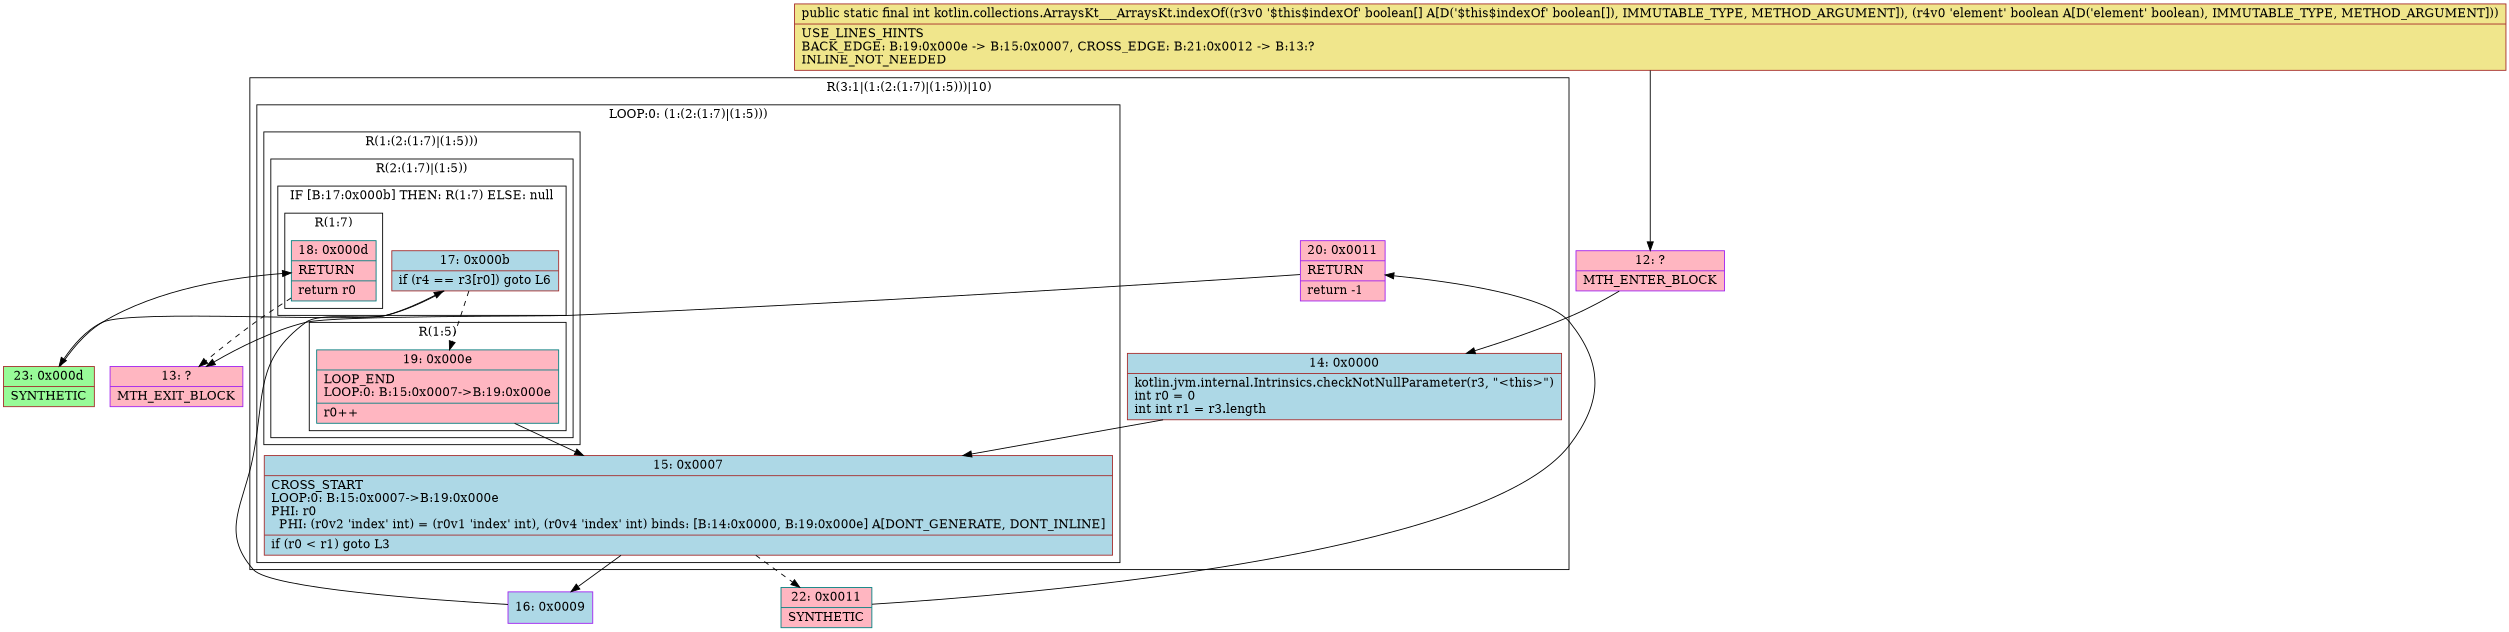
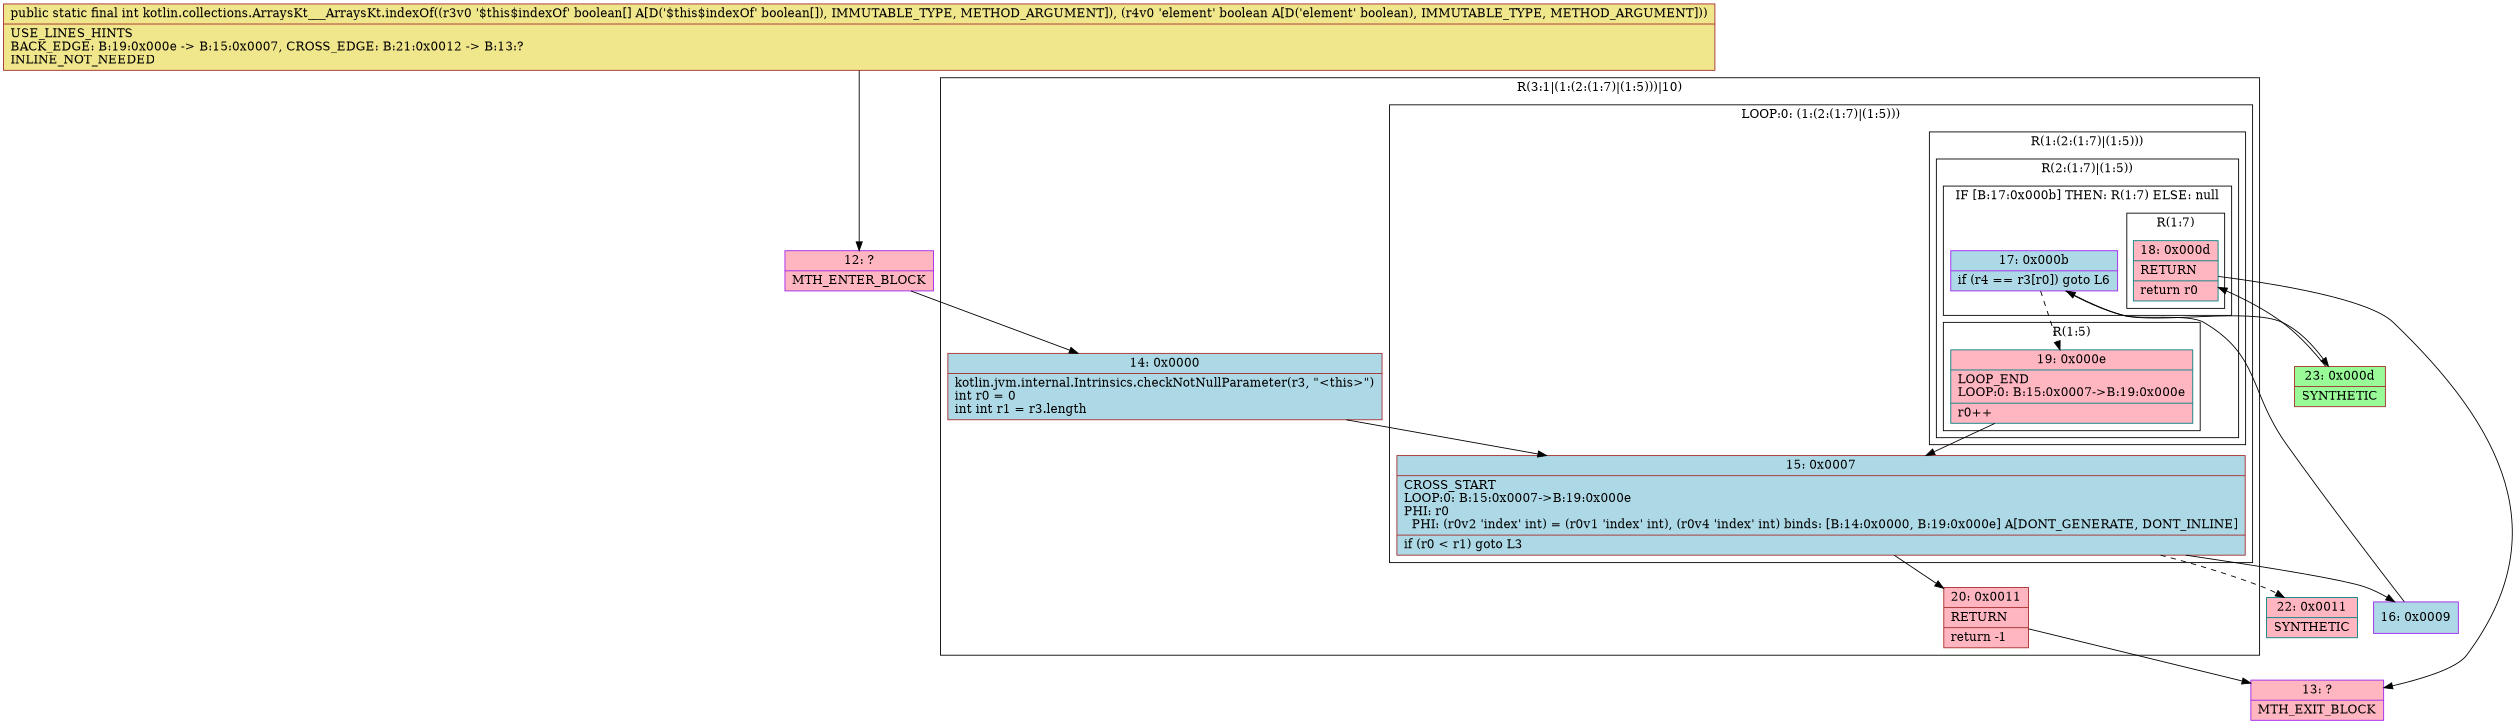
node "17: 0x000b": color brown -> purple
node "20: 0x0011": color purple -> brown
edge "18: 0x000d" -> "13: ?": style dashed -> solid
edge "22: 0x0011" -> "20: 0x0011": now "15: 0x0007" -> "20: 0x0011"
